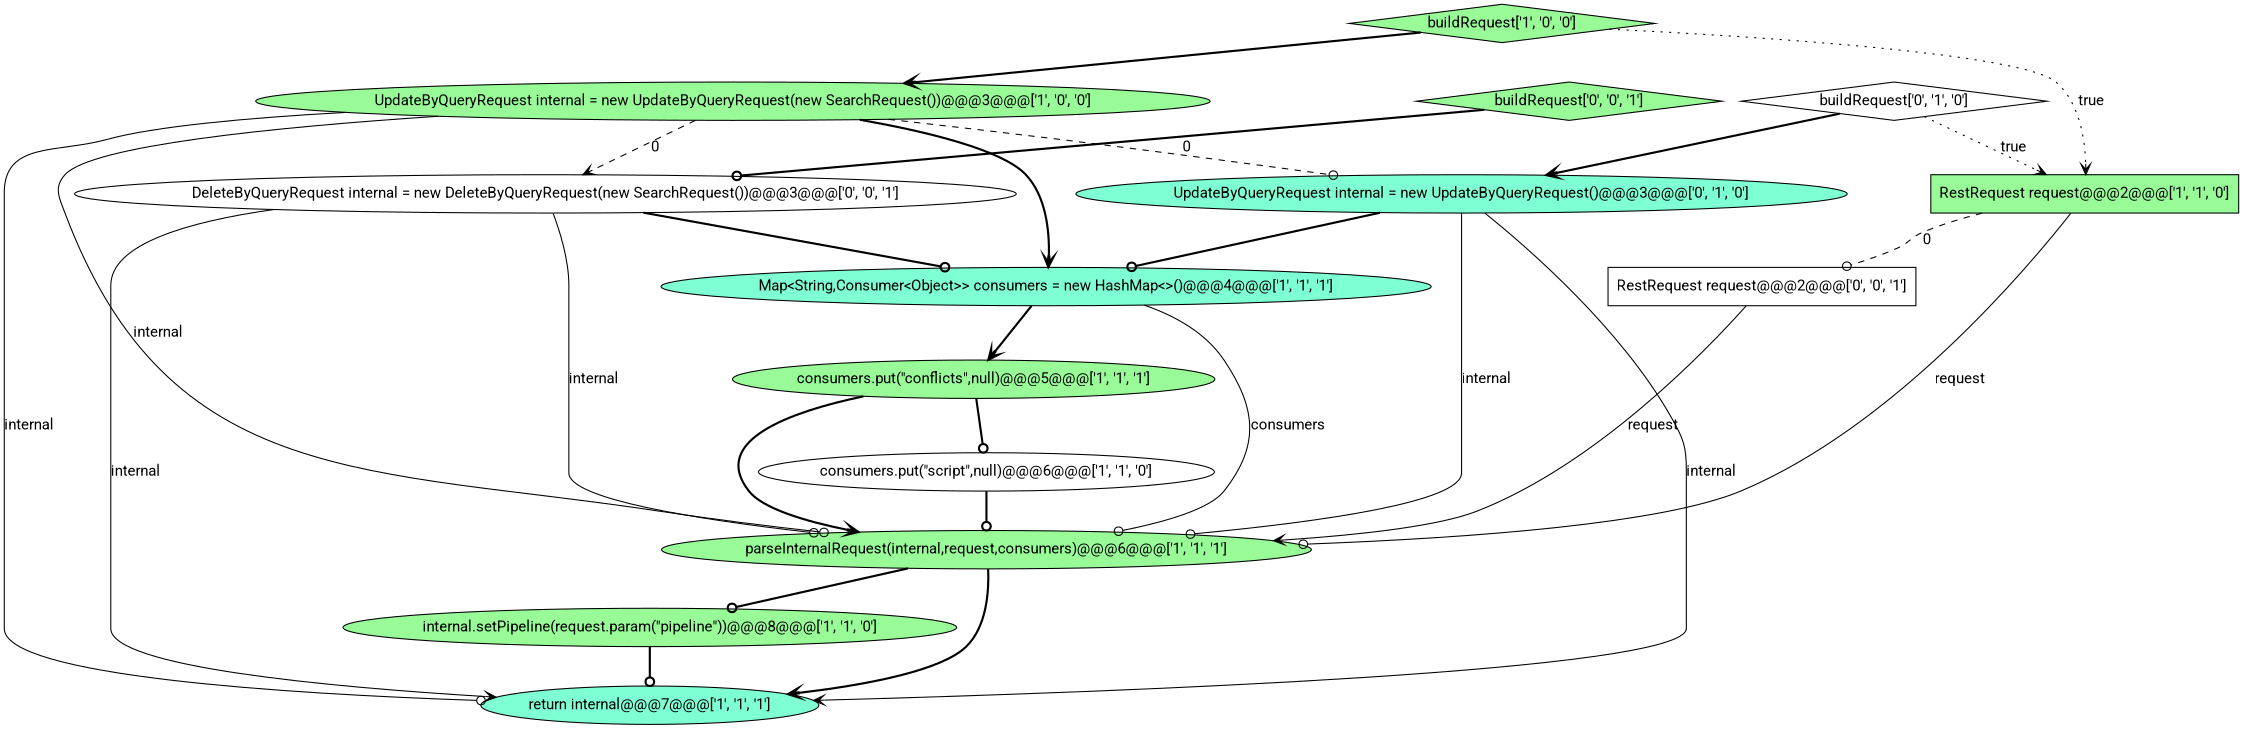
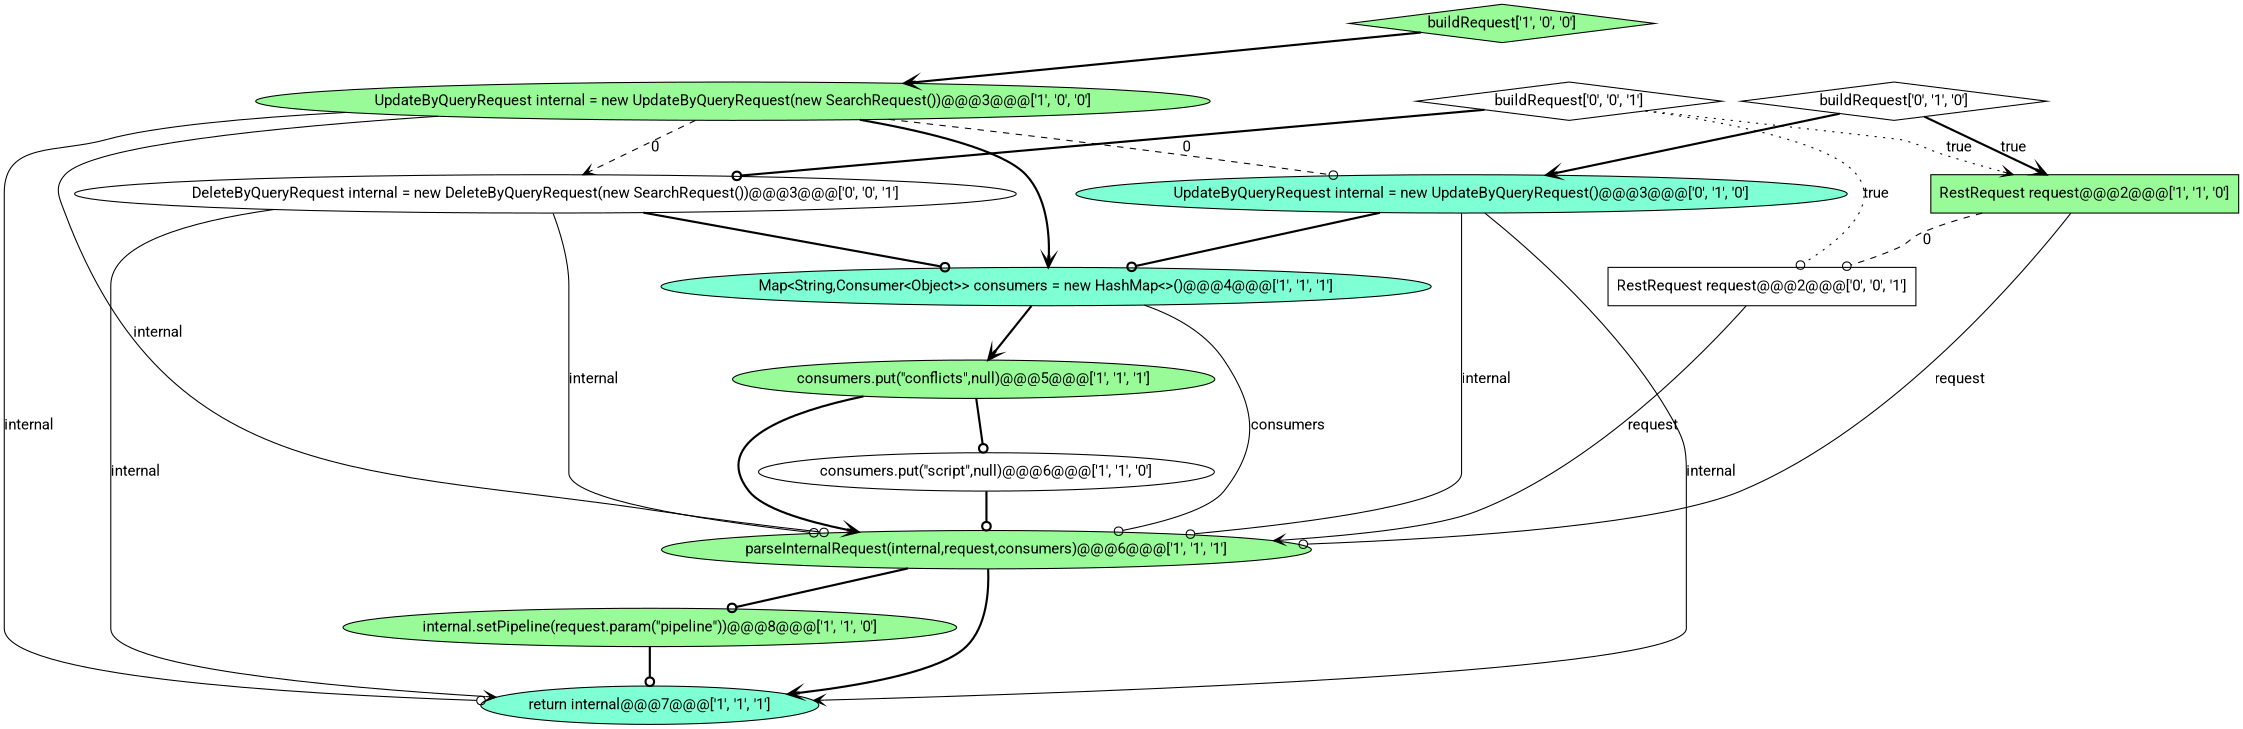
edge "buildRequest['1', '0', '0']" -> "RestRequest request@@@2@@@['1', '1', '0']": now "buildRequest['0', '0', '1']" -> "RestRequest request@@@2@@@['1', '1', '0']"
node "buildRequest['0', '0', '1']": fillcolor palegreen -> white
edge "buildRequest['0', '1', '0']" -> "RestRequest request@@@2@@@['1', '1', '0']": style dotted -> bold
edge "buildRequest['0', '0', '1']" -> "RestRequest request@@@2@@@['0', '0', '1']": added, label "true"
